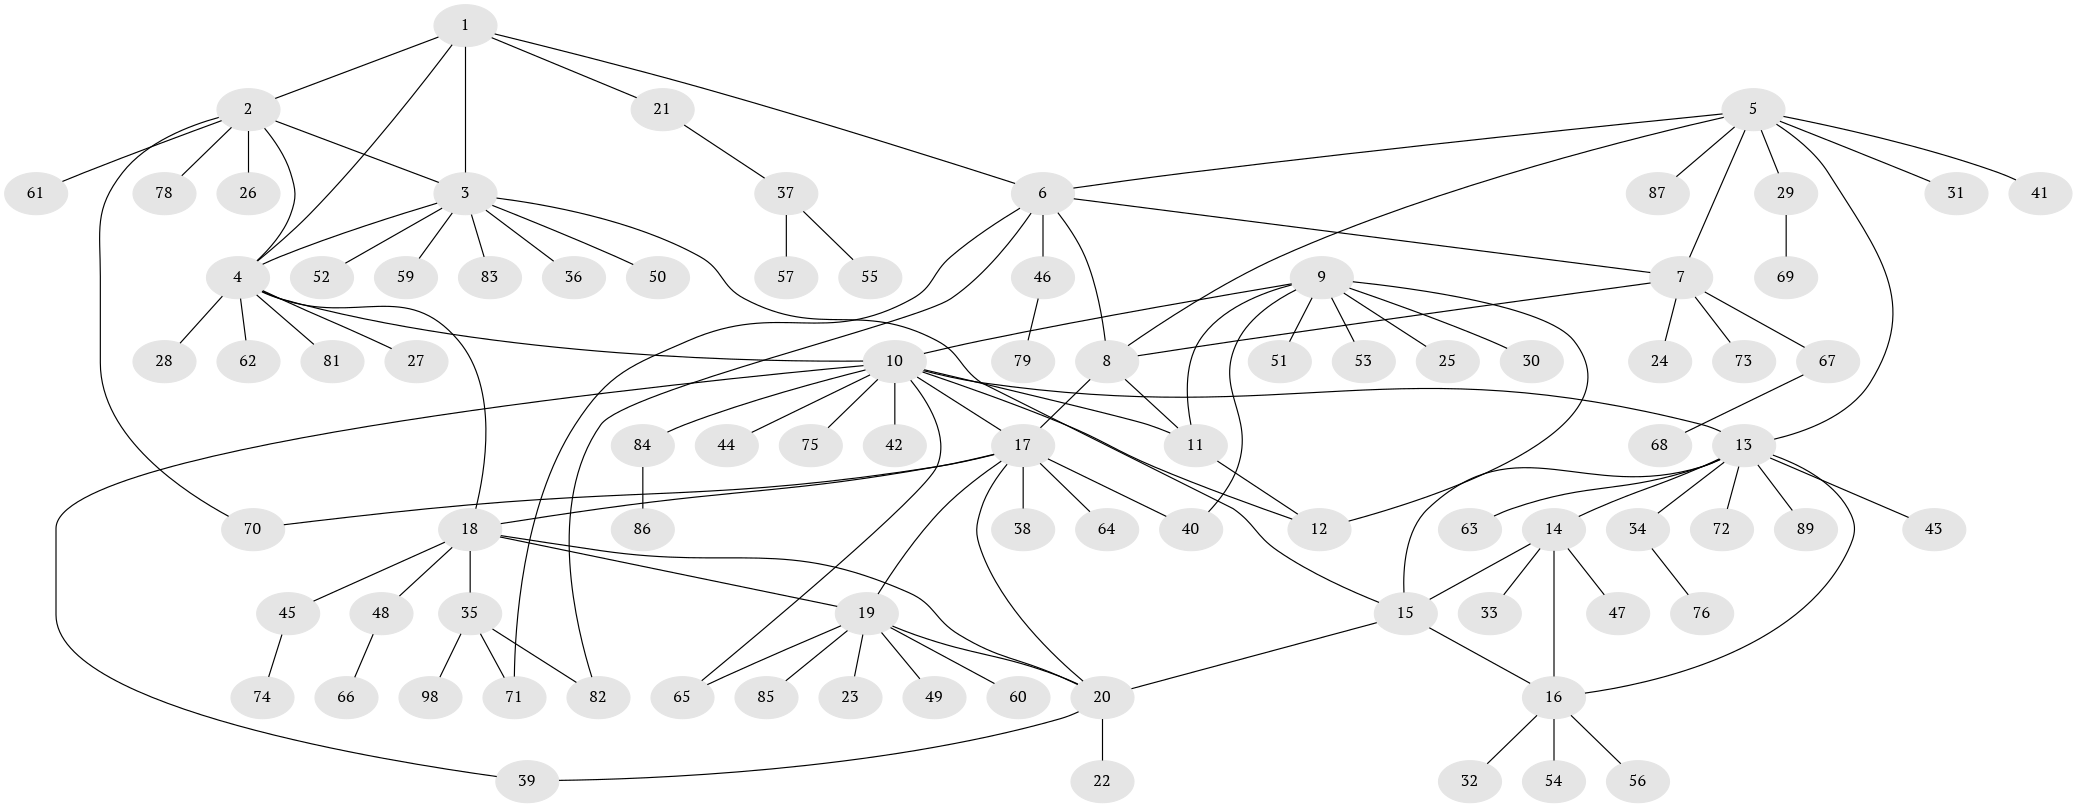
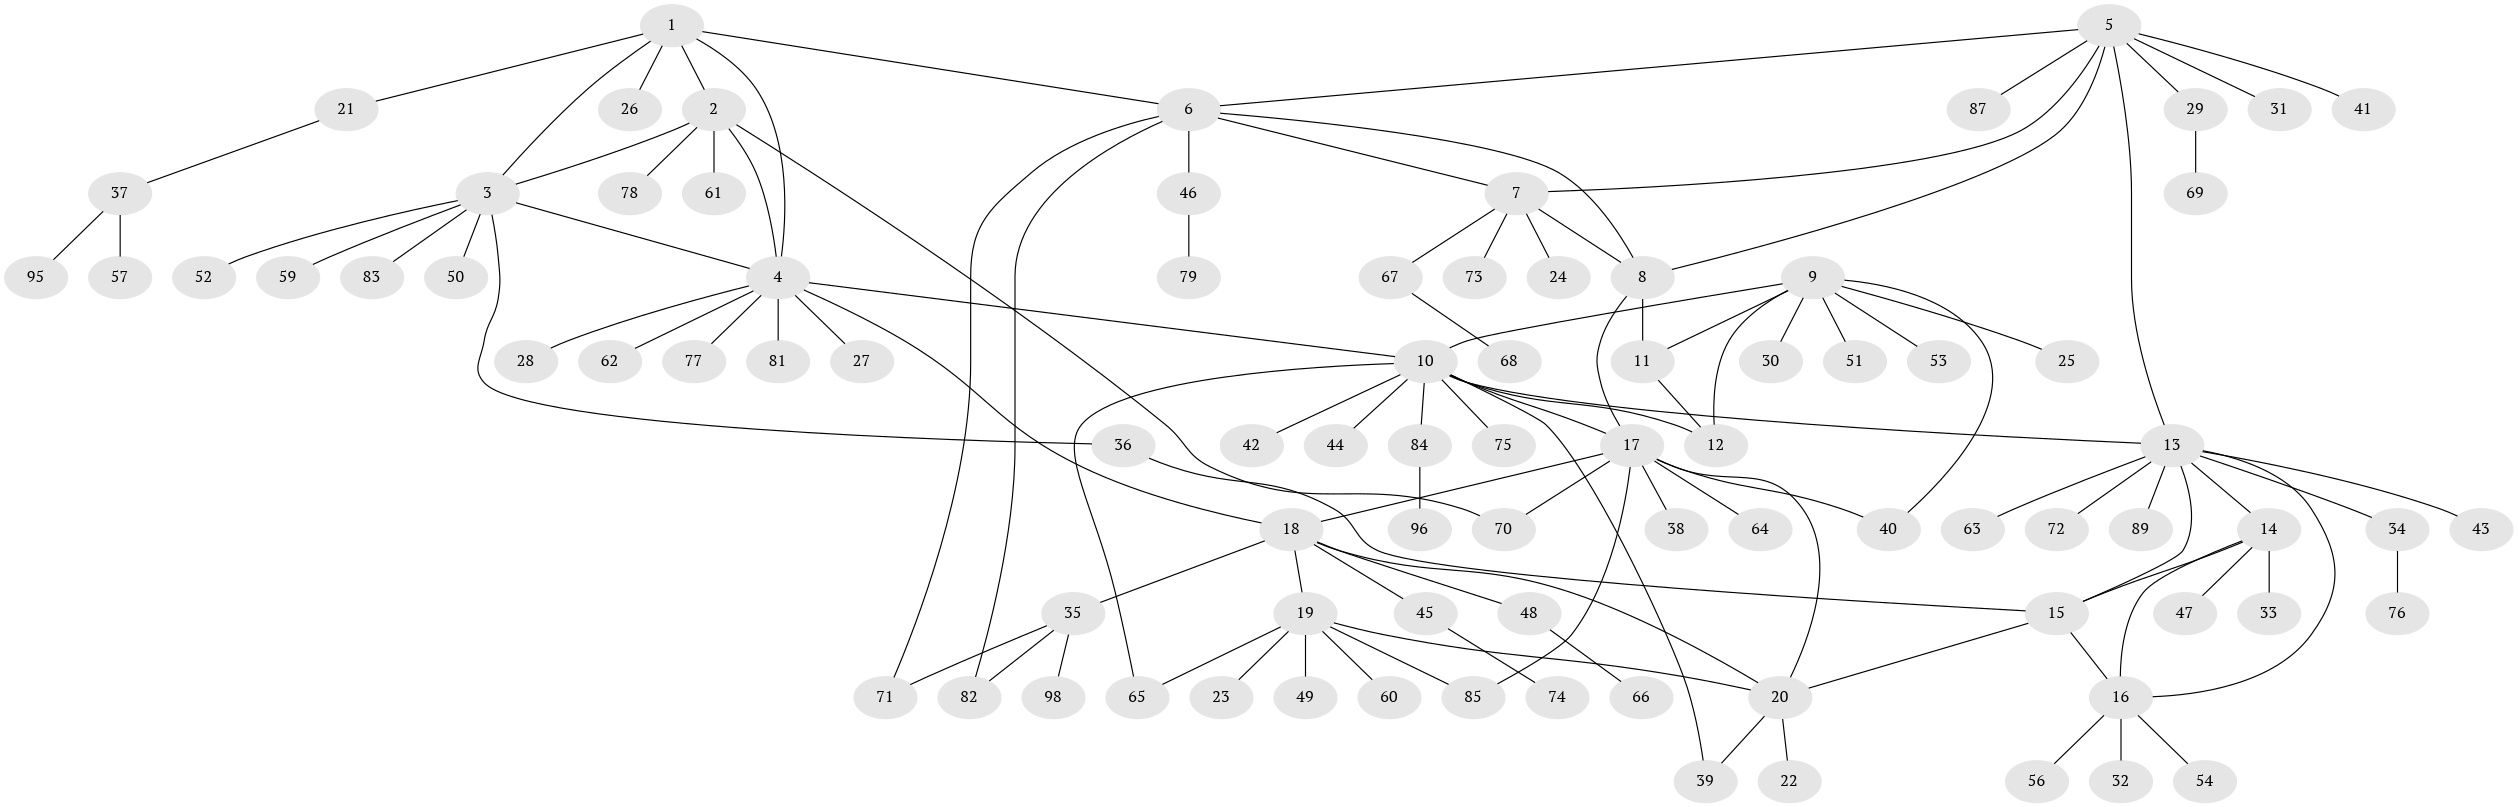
edge "2" -- "26": now "1" -- "26"
node "55": label "55" -> "95"
edge "3" -- "15": now "36" -- "15"
node "77": added
edge "10" -- "11": removed
edge "17" -- "19": now "17" -- "85"
node "86": label "86" -> "96"
